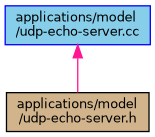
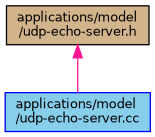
edge "applications/model /udp-echo-server.h" -> "applications/model /udp-echo-server.cc": reversed
